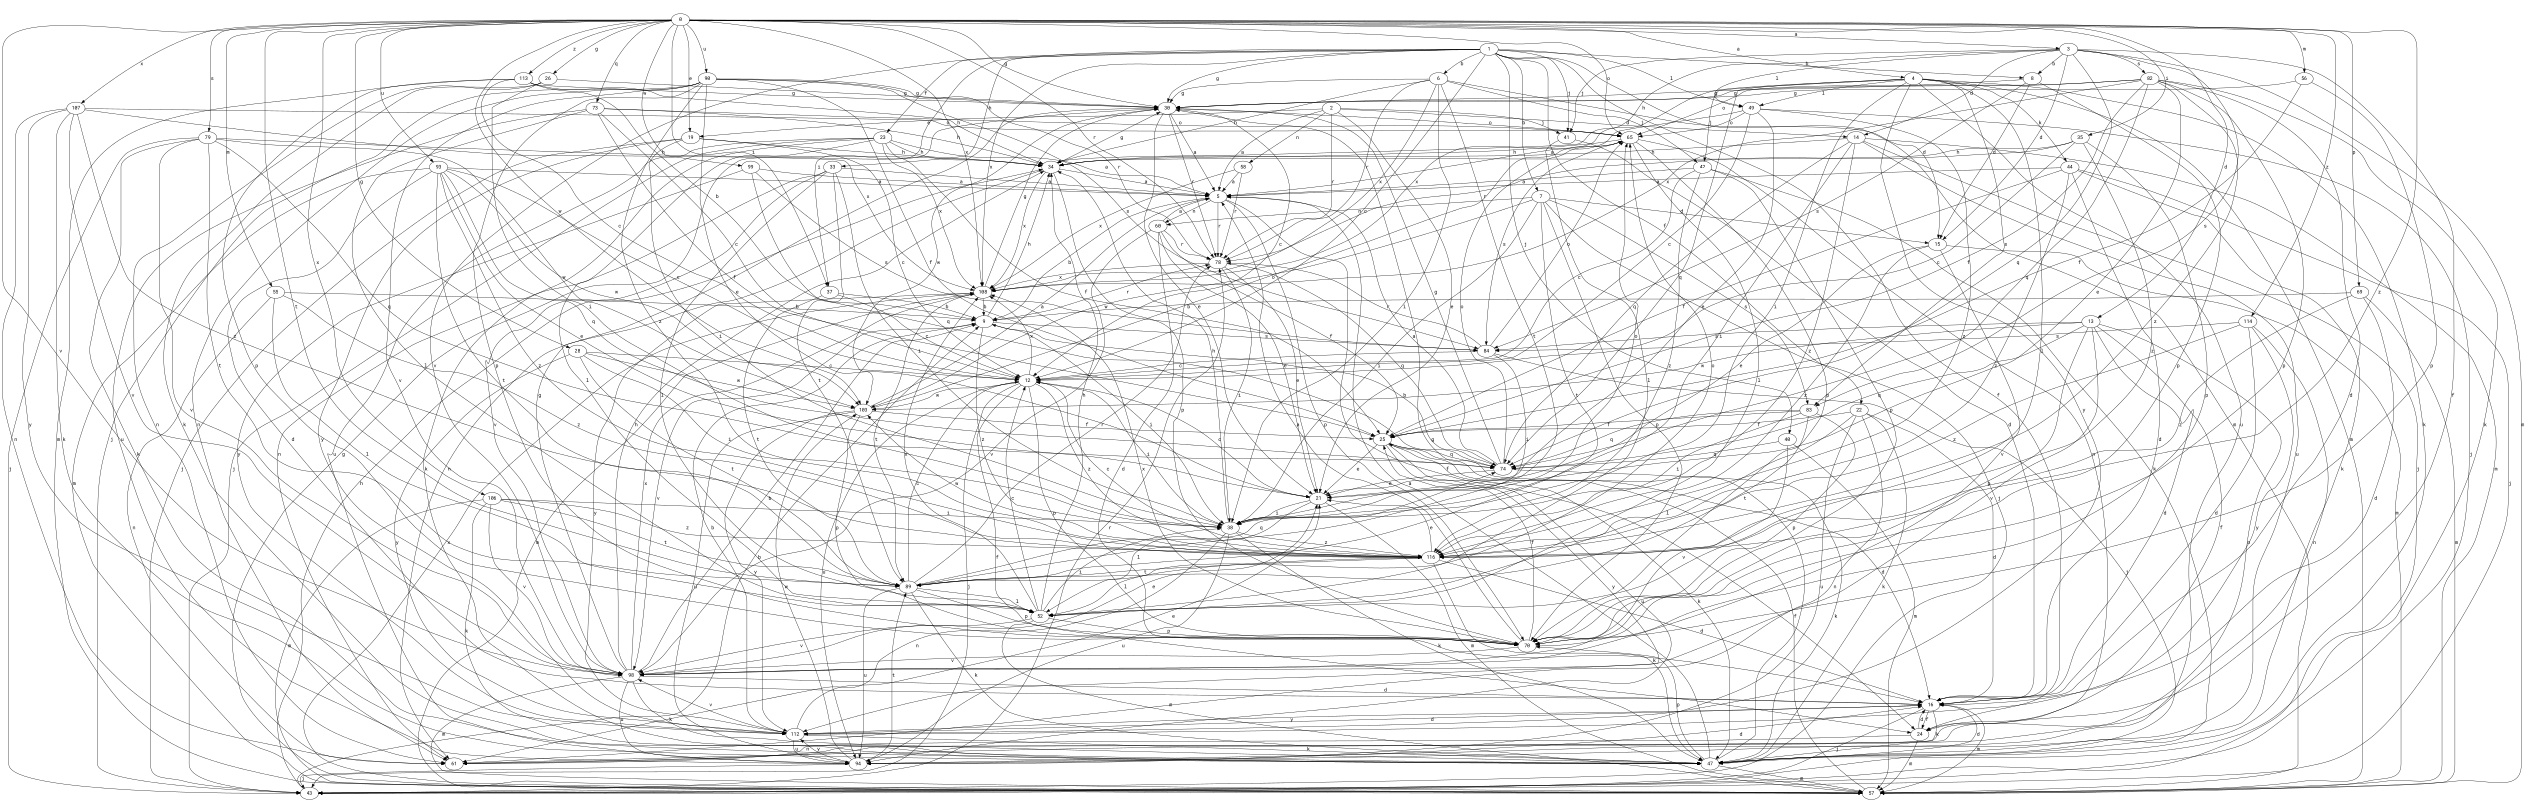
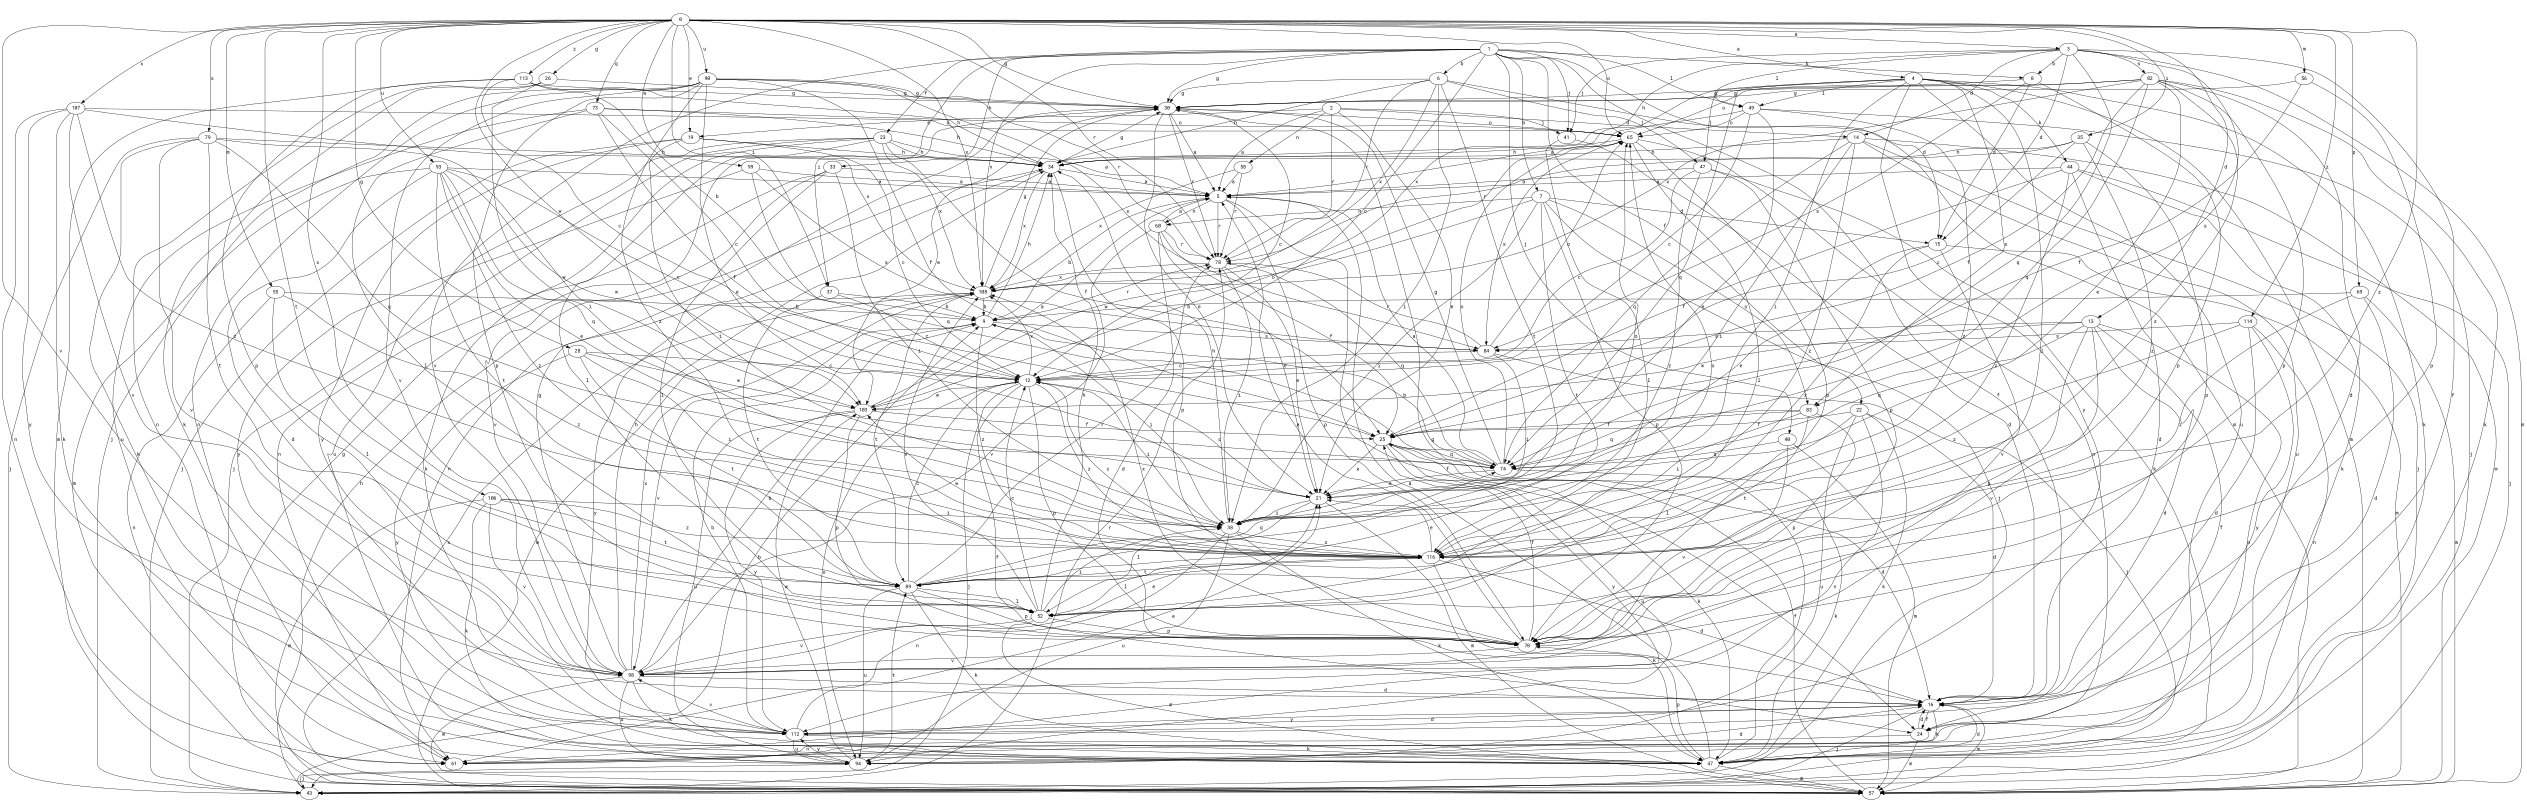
edge "33" -> "89": removed, label "t"
